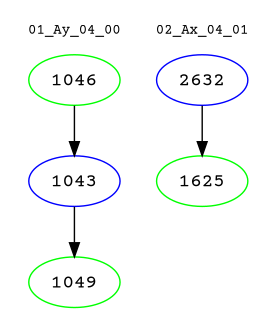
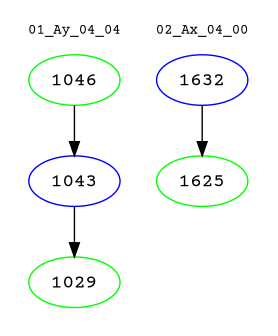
cluster "01_Ay_04_00": label "01_Ay_04_00" -> "01_Ay_04_04"
cluster "02_Ax_04_01": label "02_Ax_04_01" -> "02_Ax_04_00"
node "2632": label "2632" -> "1632"
node "1049": label "1049" -> "1029"
